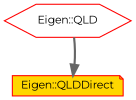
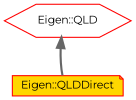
edge "Eigen::QLD" -> "Eigen::QLDDirect": reversed
